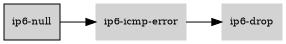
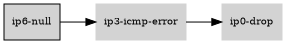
node "ip6-icmp-error": label "ip6-icmp-error" -> "ip3-icmp-error"
node "ip6-drop": label "ip6-drop" -> "ip0-drop"
